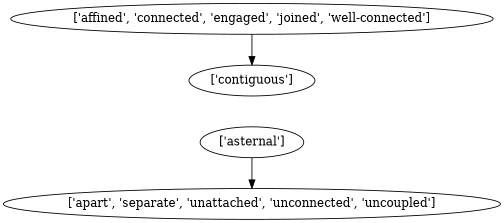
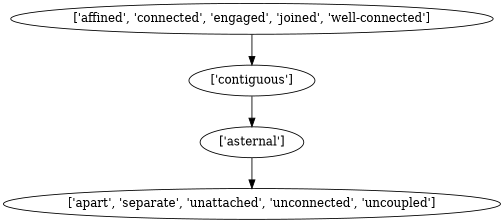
edge "['contiguous']" -> "['asternal']": added
